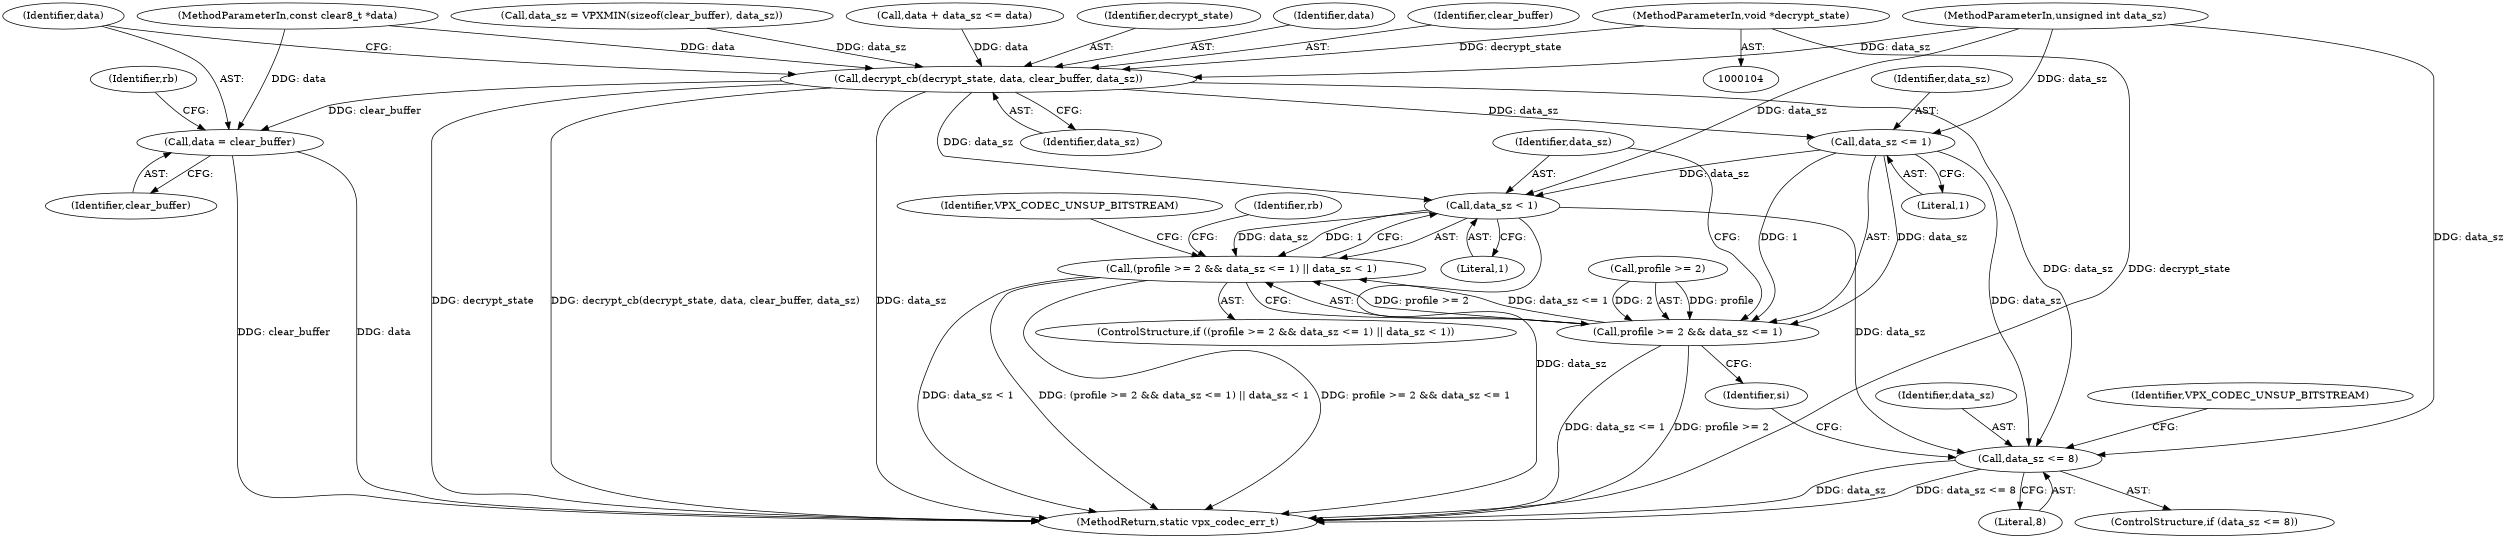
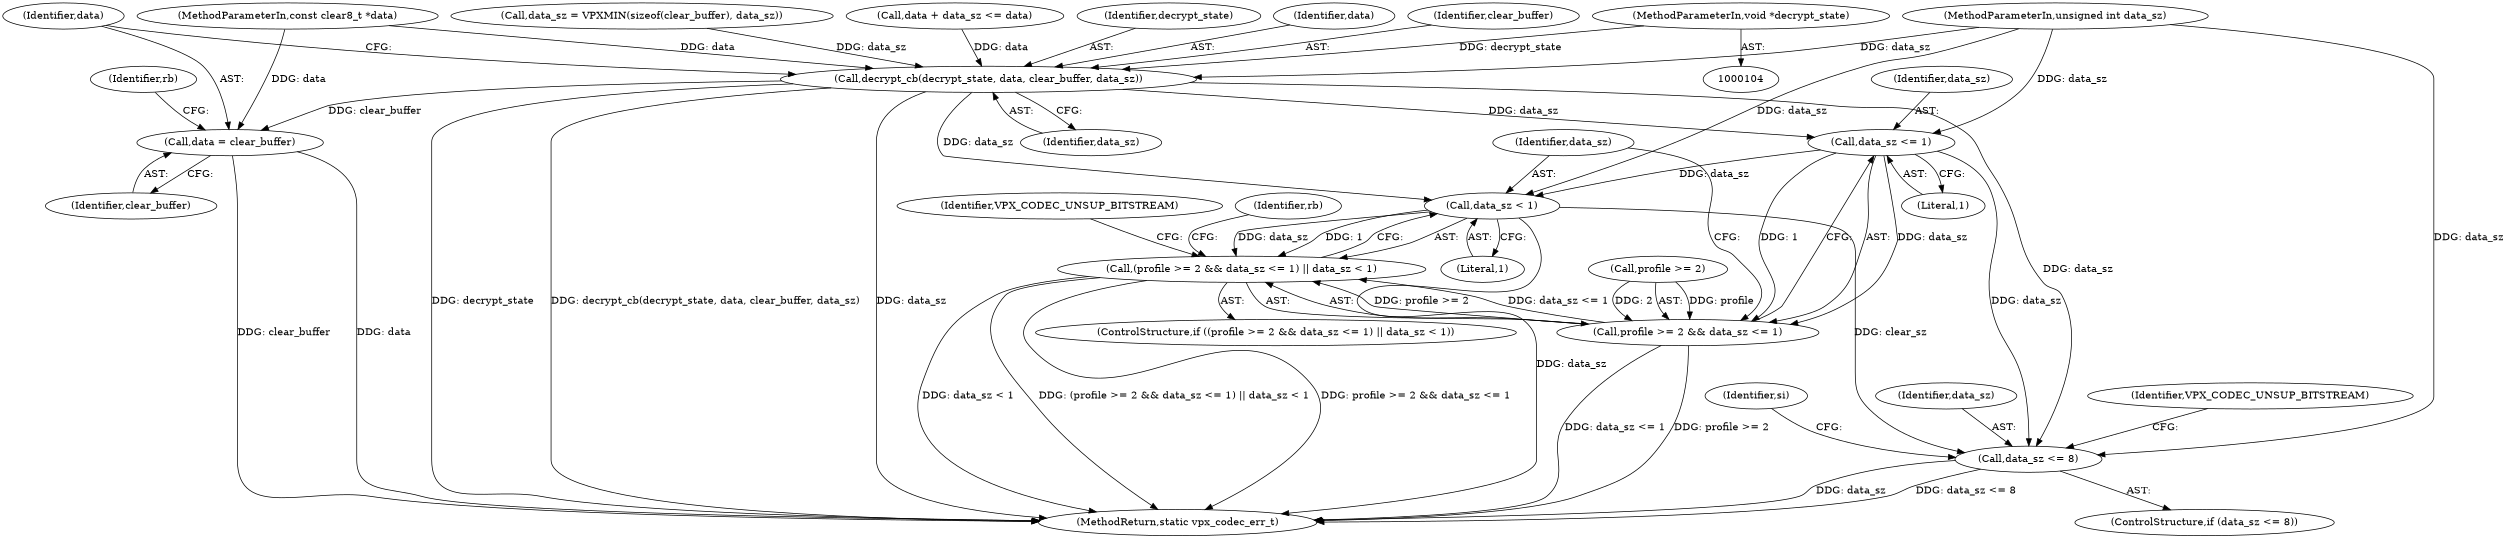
edge "(Call,(profile >= 2 && data_sz <= 1) || data_sz < 1)" -> "(Call,profile >= 2 && data_sz <= 1)": label "CFG: " -> "AST: "
edge "(Call,data_sz < 1)" -> "(Call,data_sz <= 8)": label "DDG: data_sz" -> "DDG: clear_sz"
edge "(MethodParameterIn,void *decrypt_state)" -> "(MethodReturn,static vpx_codec_err_t)": removed, label "DDG: decrypt_state"
edge "(Call,profile >= 2 && data_sz <= 1)" -> "(Identifier,si)": now "(Call,profile >= 2 && data_sz <= 1)" -> "(Call,data_sz <= 1)"
node "(Literal,8)": removed
